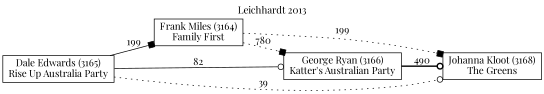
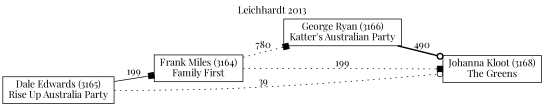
edge "Dale Edwards (3165) Rise Up Australia Party" -> "George Ryan (3166) Katter's Australian Party": removed, label "82"
